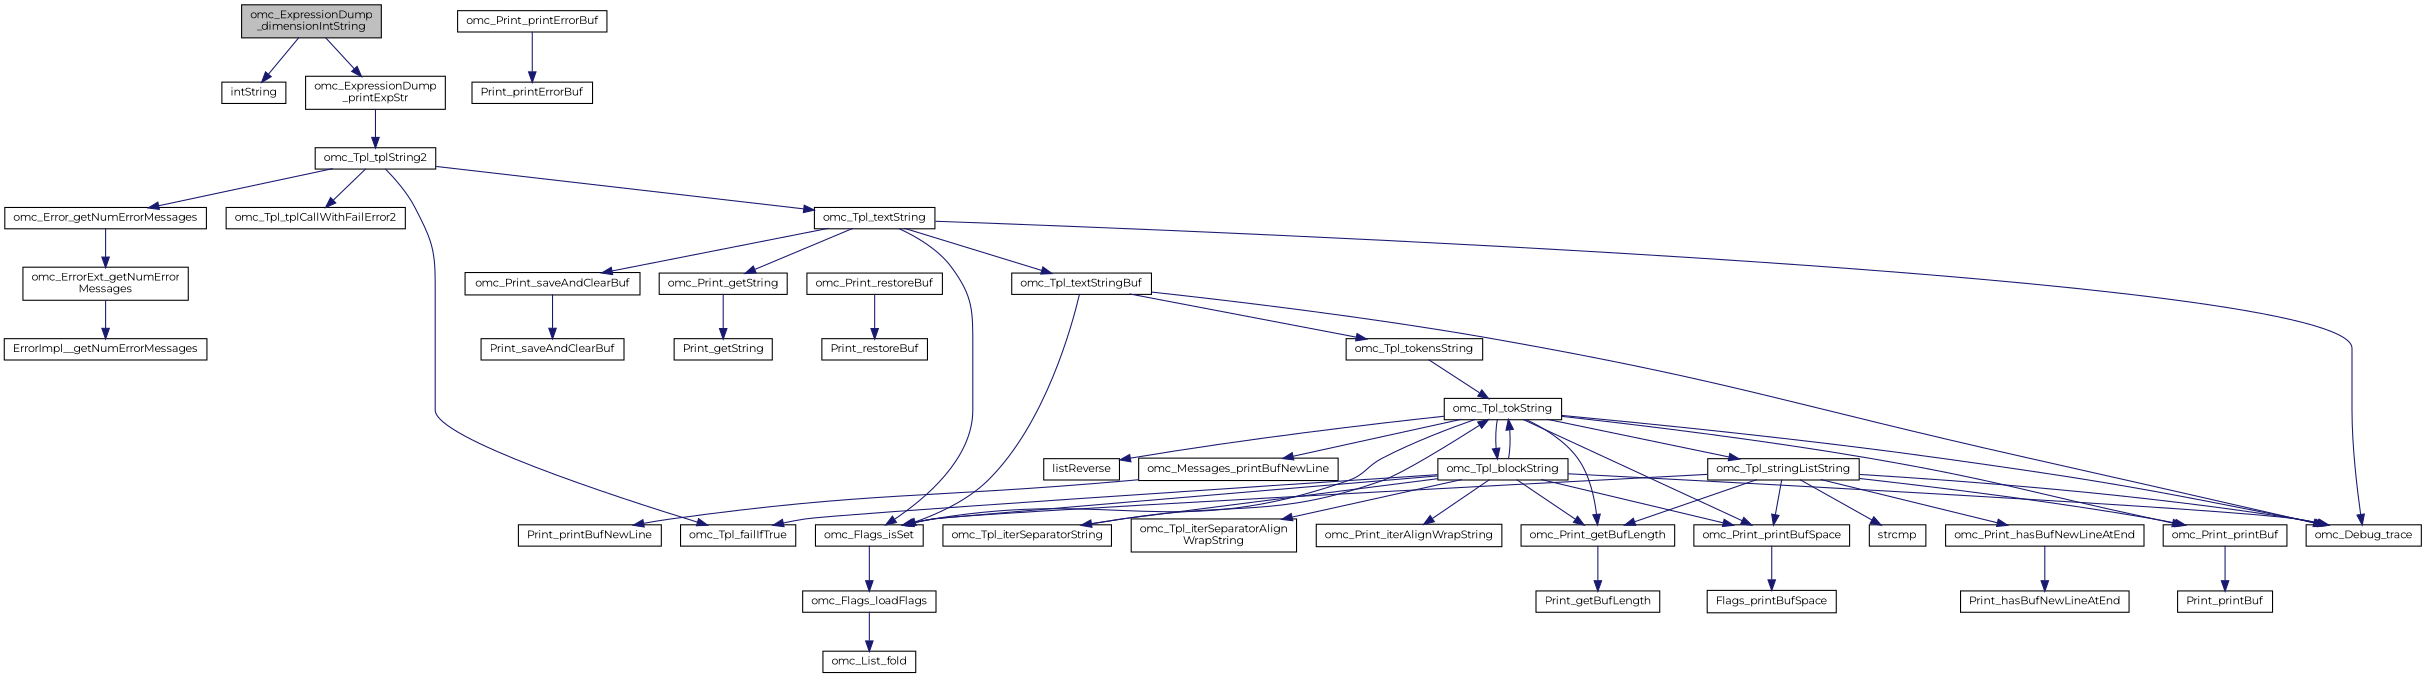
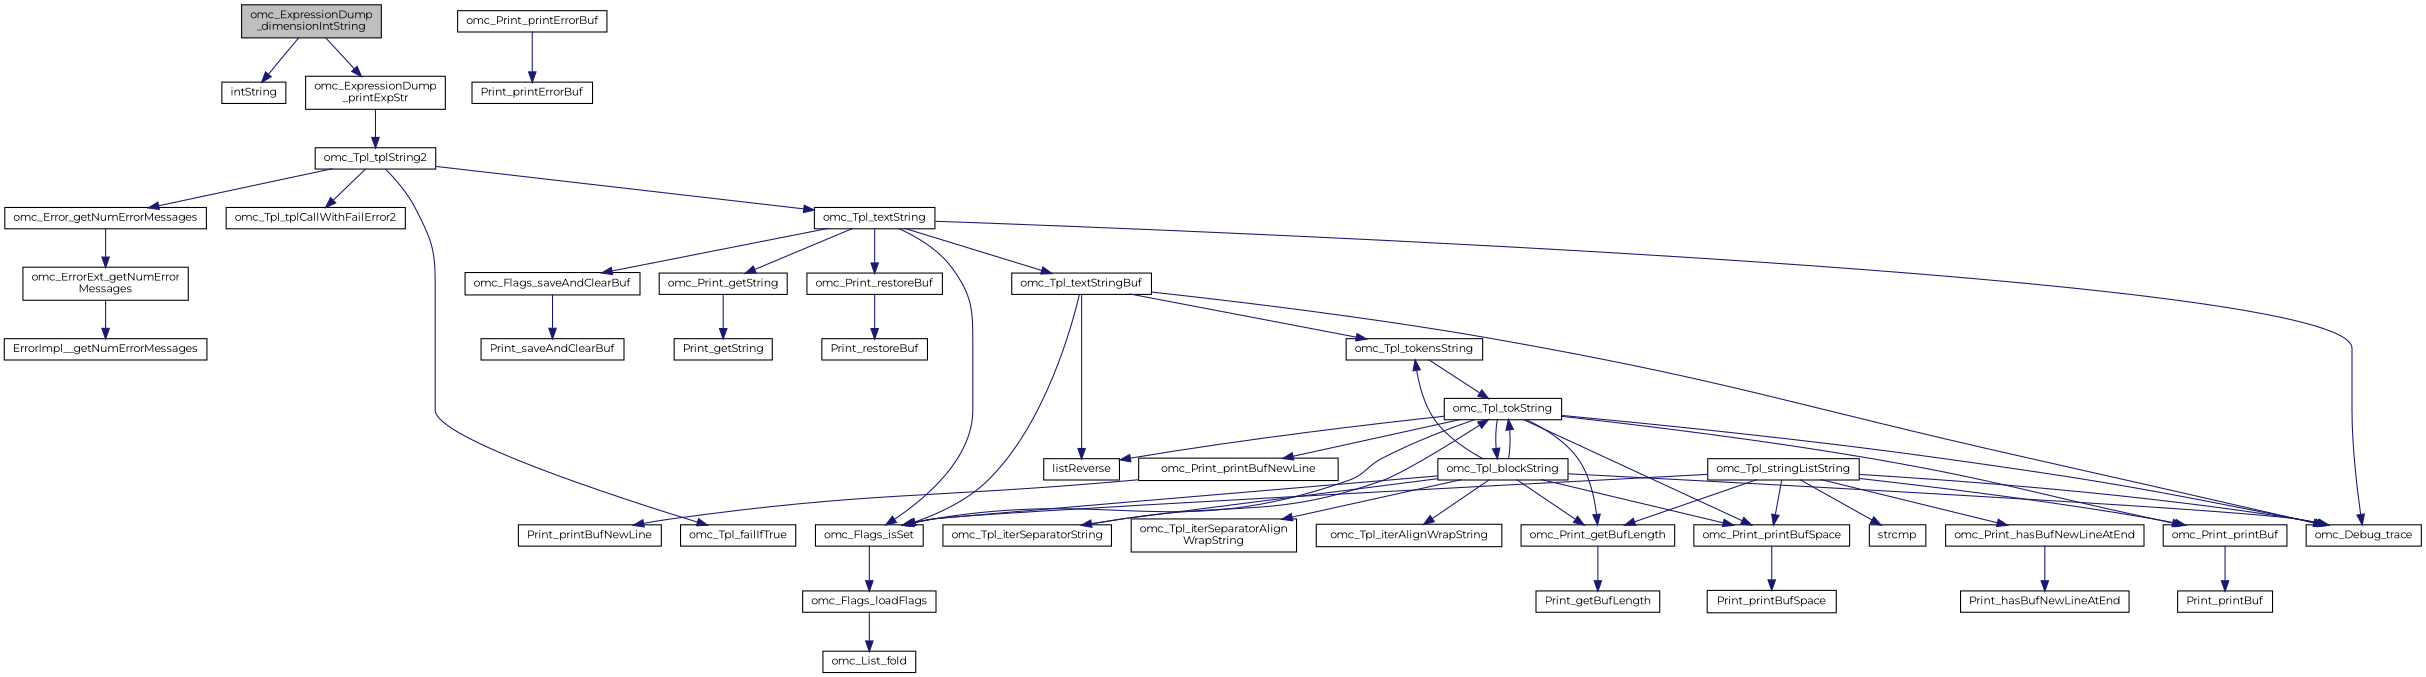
edge "omc_Tpl_textString" -> "omc_Print_restoreBuf": added
node "omc_Print_saveAndClearBuf": label "omc_Print_saveAndClearBuf" -> "omc_Flags_saveAndClearBuf"
edge "omc_Tpl_textStringBuf" -> "listReverse": added
edge "omc_Tpl_tokString" -> "omc_Tpl_stringListString": removed
node "omc_Messages_printBufNewLine": label "omc_Messages_printBufNewLine" -> "omc_Print_printBufNewLine"
edge "omc_Tpl_blockString" -> "omc_Tpl_failIfTrue": now "omc_Tpl_blockString" -> "omc_Tpl_tokensString"
node "omc_Print_iterAlignWrapString": label "omc_Print_iterAlignWrapString" -> "omc_Tpl_iterAlignWrapString"
node "Flags_printBufSpace": label "Flags_printBufSpace" -> "Print_printBufSpace"
